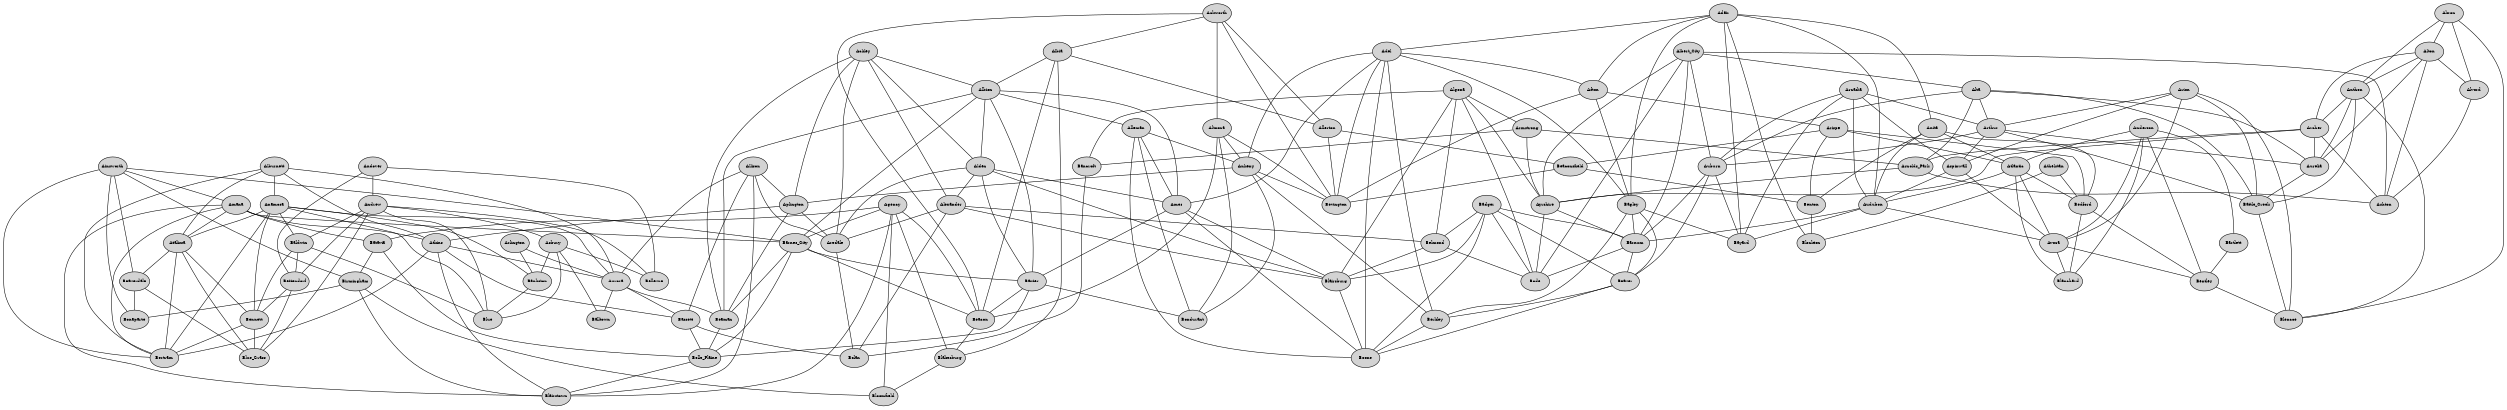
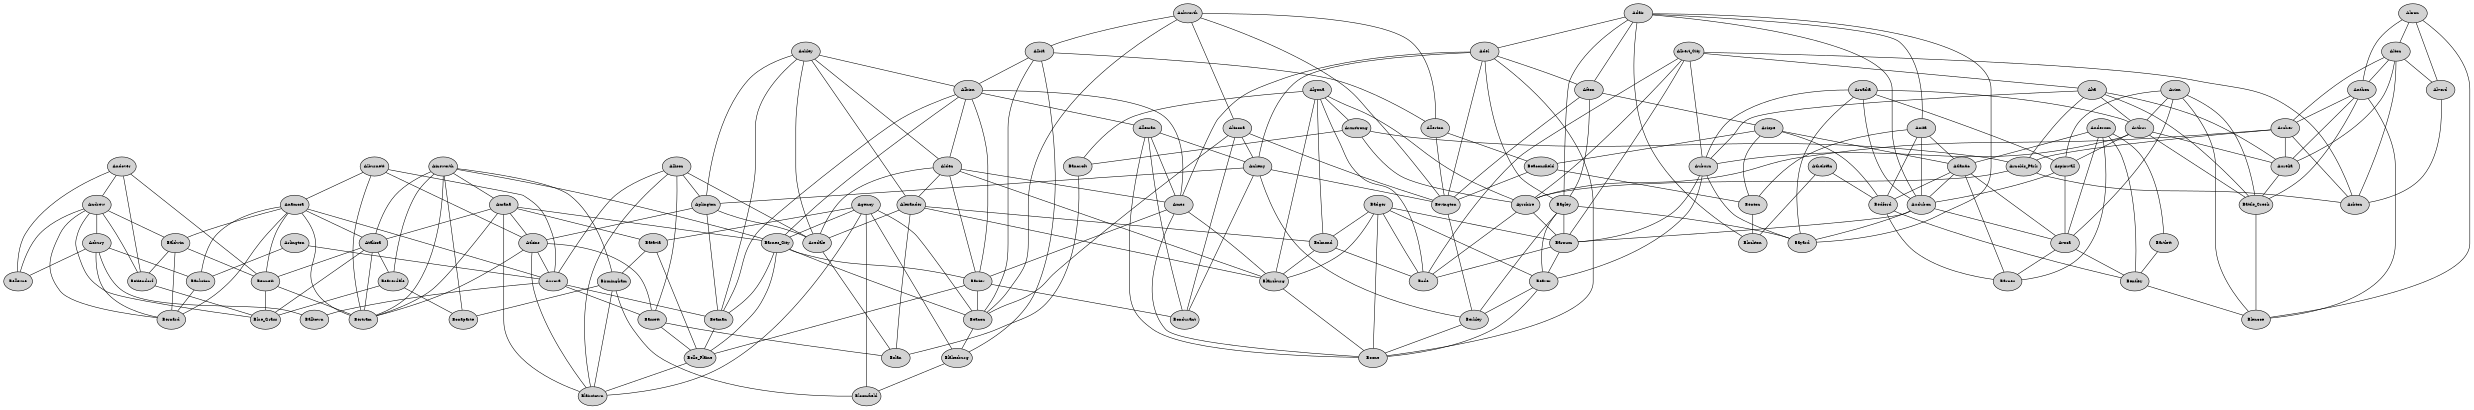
edge "Adel" -- "Berkley": now "Bevington" -- "Berkley"
edge "Alburnett" -- "Atalissa": now "Ainsworth" -- "Atalissa"
node "Blanchard": label "Blanchard" -> "Barnes"
edge "Bettendorf" -- "Bennett": now "Andover" -- "Bennett"
node "Blue": label "Blue" -> "Bernard"
